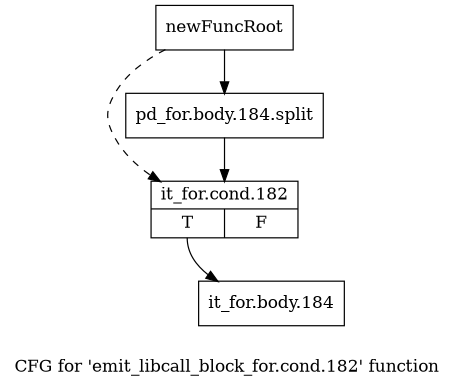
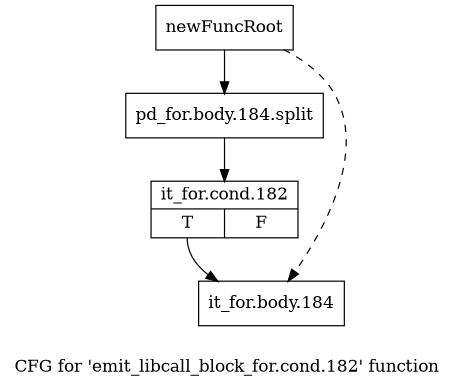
edge "newFuncRoot" -> "it_for.cond.182": now "newFuncRoot" -> "it_for.body.184"
